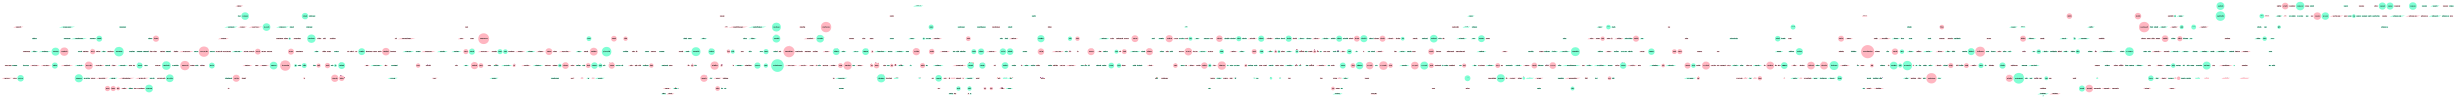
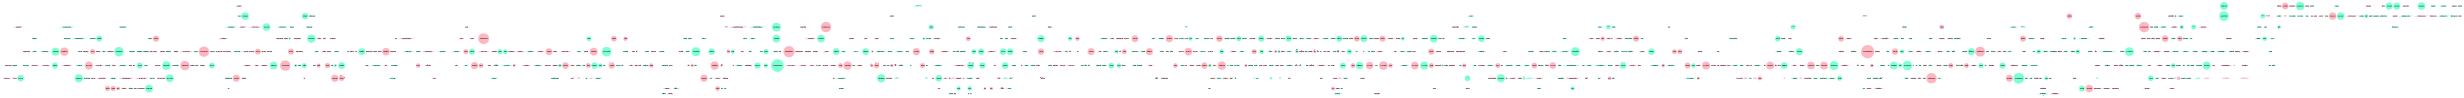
node "i2c_new_device": added
node "drm_gem_vm_close": fillcolor lightpink -> aquamarine
node "drm_clflush_page": fillcolor aquamarine -> lightpink
